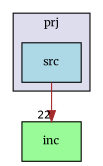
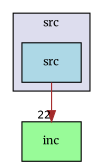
cluster "prj": label "prj" -> "src"
